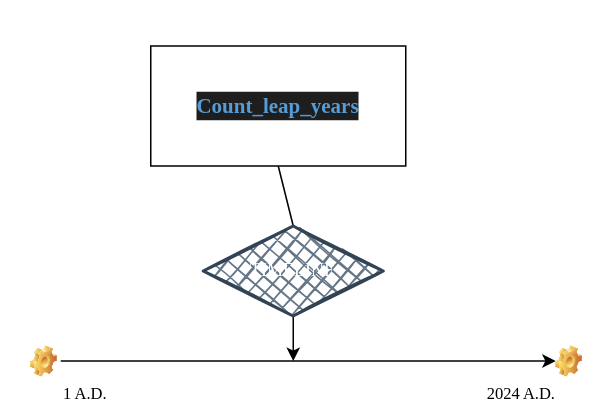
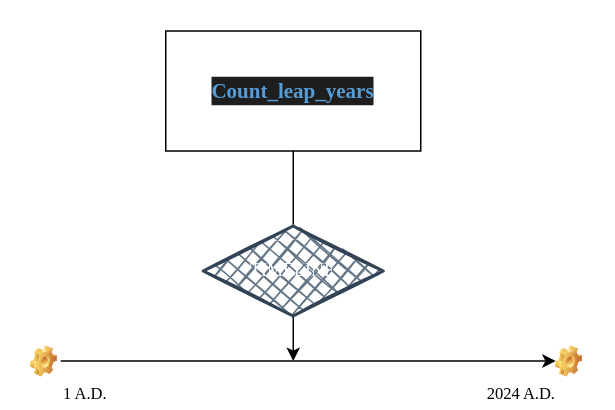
node "Count_leap_years": moved (278, 106) -> (293, 91)
